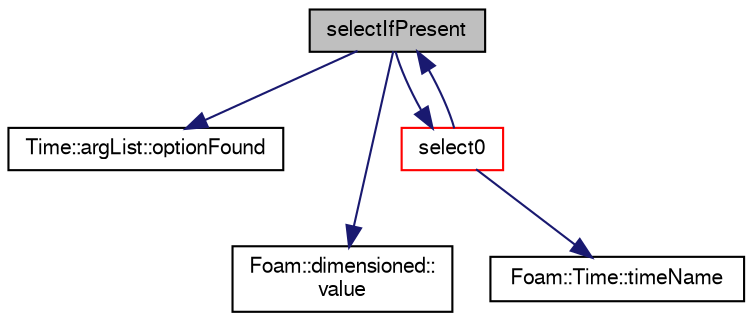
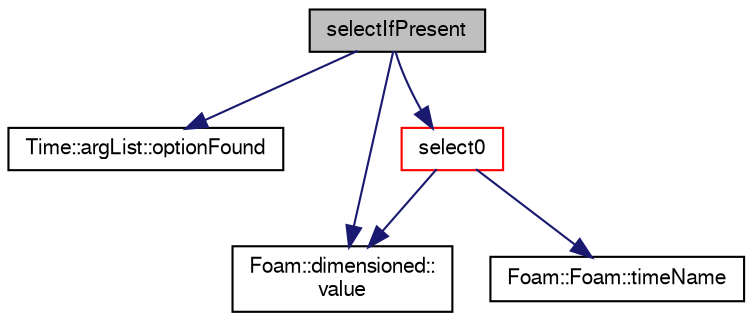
edge "select0" -> "selectIfPresent": now "select0" -> "Foam::dimensioned:: value"
node "Foam::Time::timeName": label "Foam::Time::timeName" -> "Foam::Foam::timeName"
